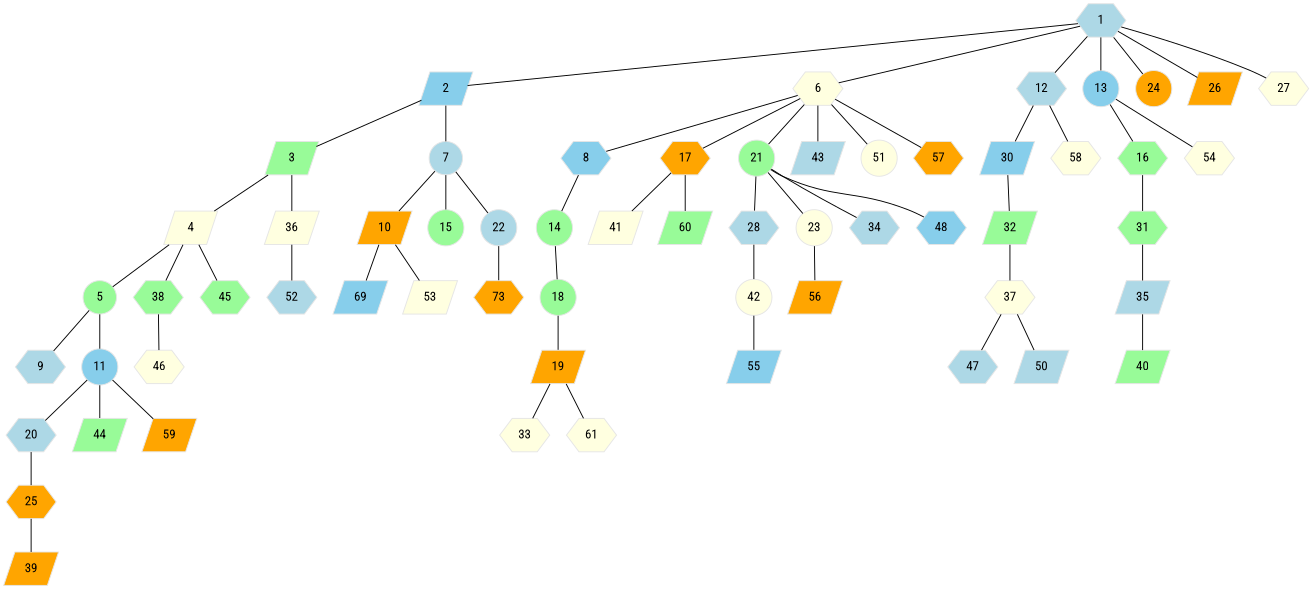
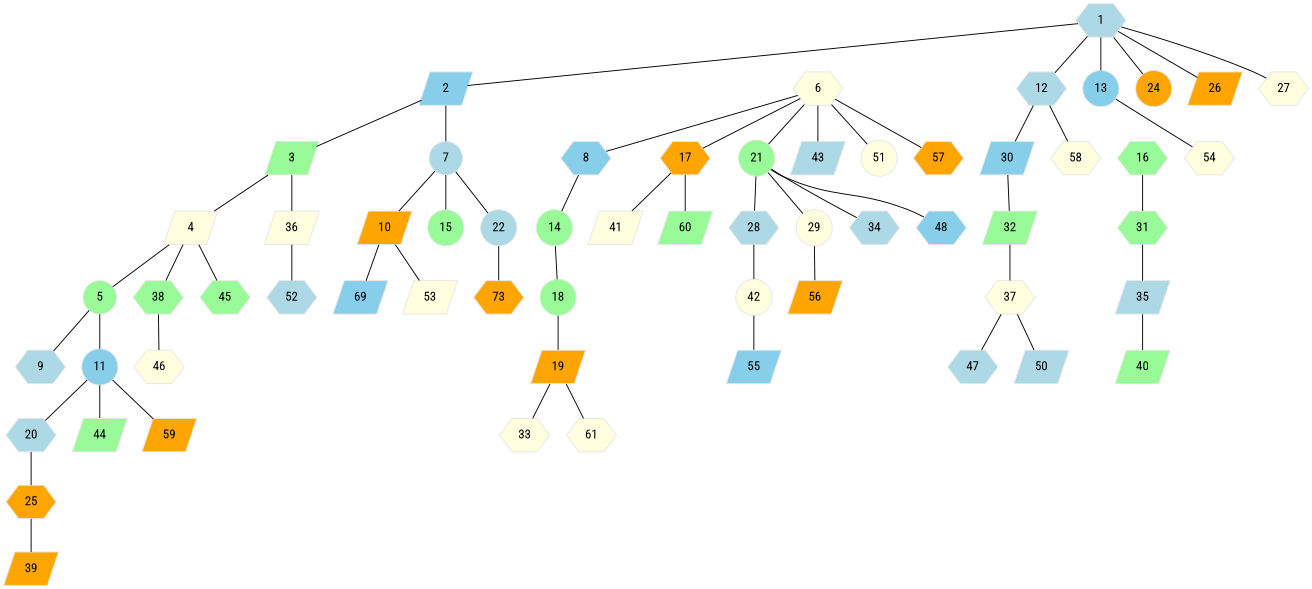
edge "1" -- "6": removed
edge "13" -- "16": removed
node "23": label "23" -> "29"
